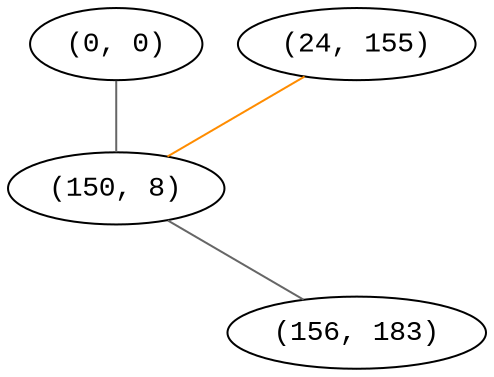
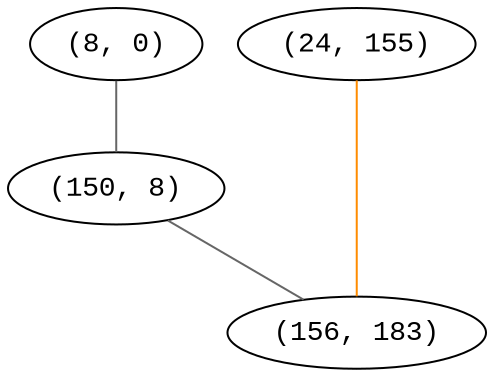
node "(0, 0)": label "(0, 0)" -> "(8, 0)"
edge "(24, 155)" -- "(150, 8)": now "(24, 155)" -- "(156, 183)"
